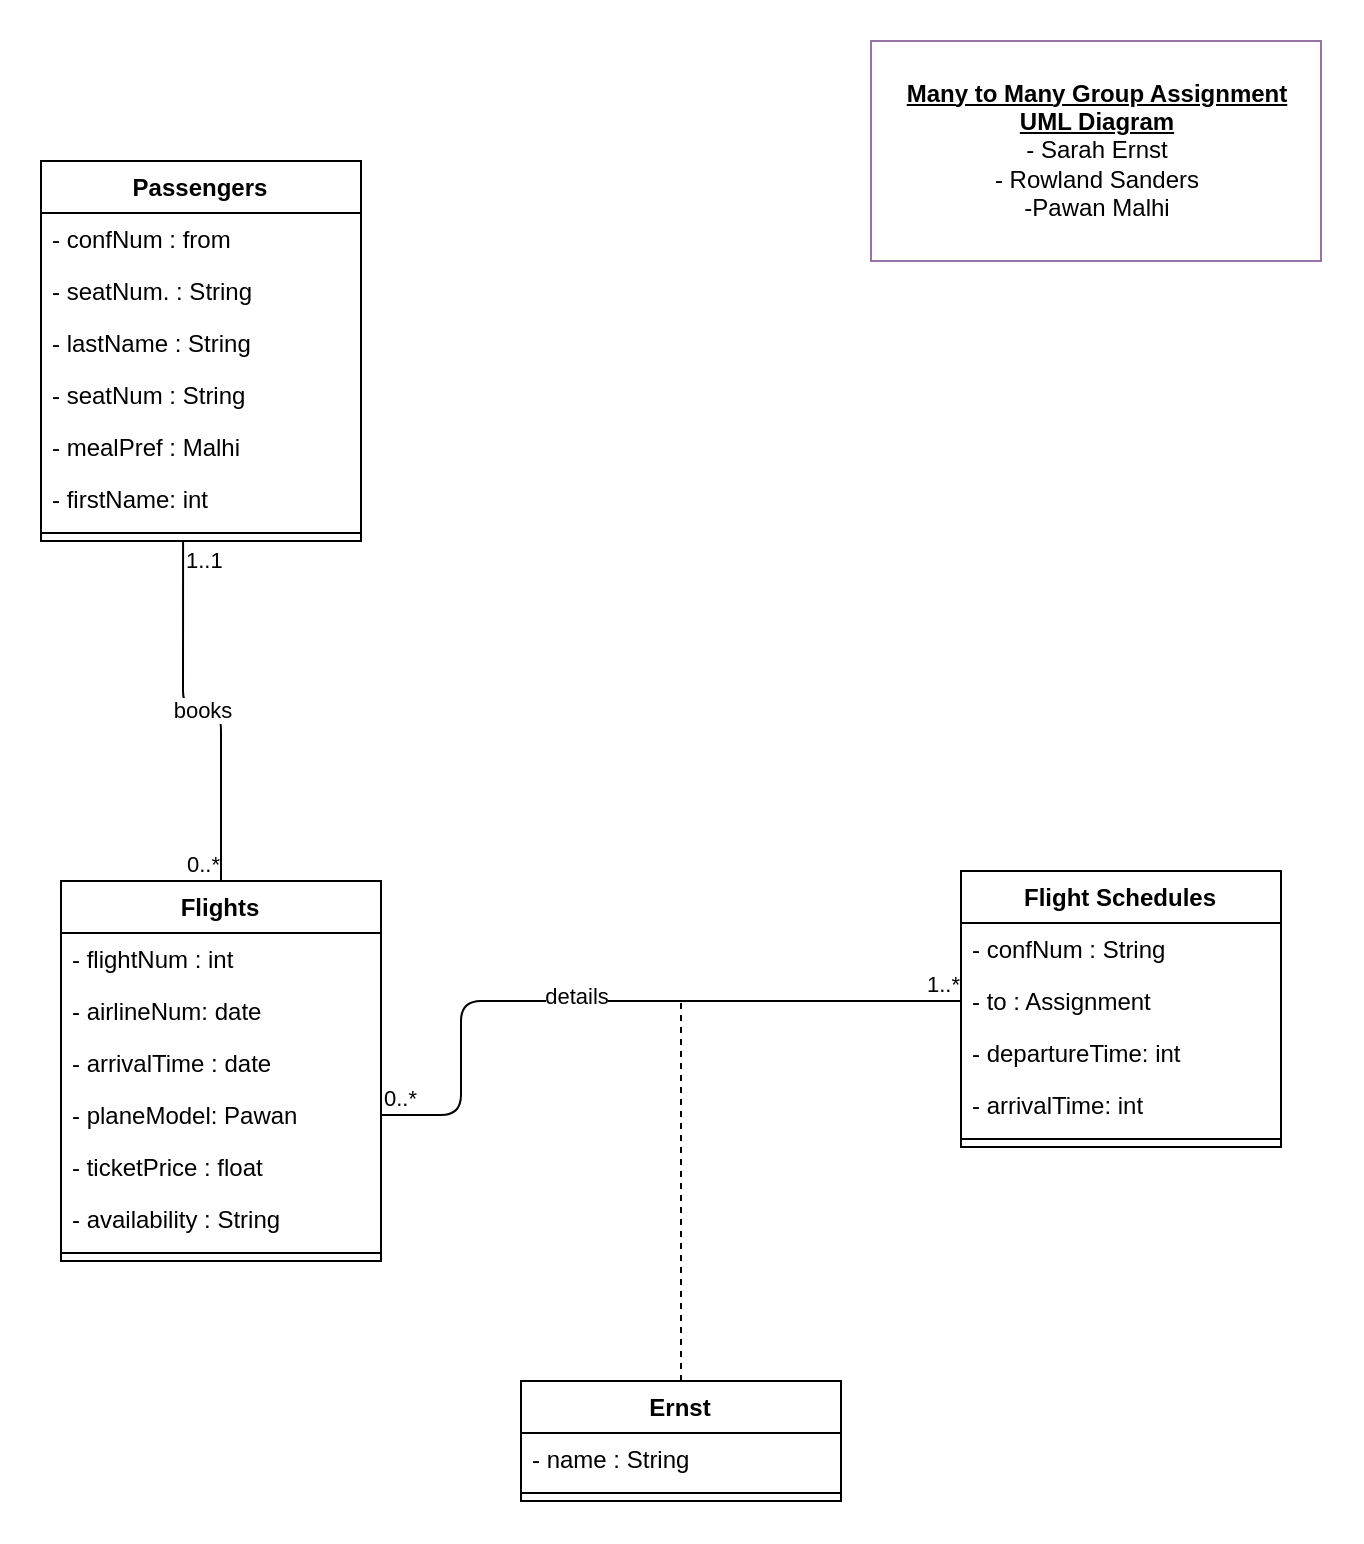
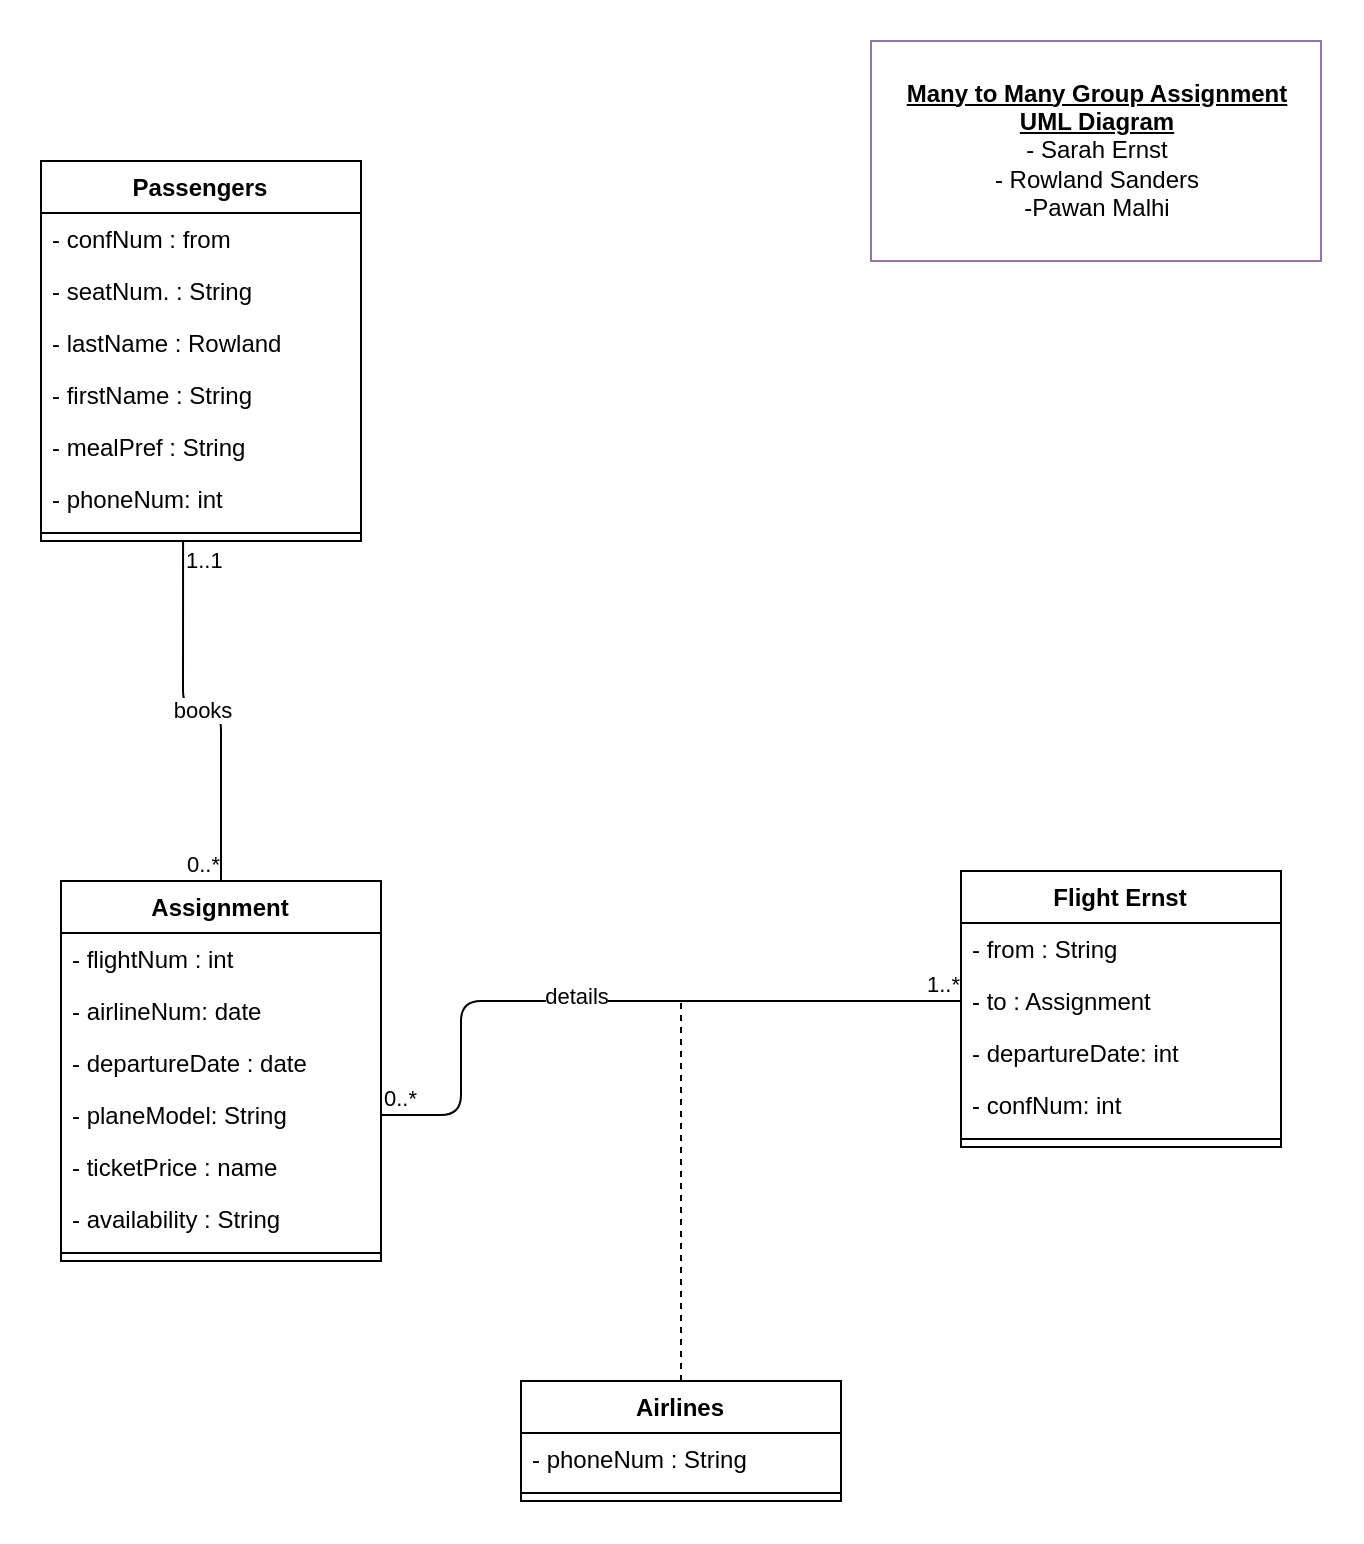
node "- lastName : String": label "- lastName : String" -> "- lastName : Rowland"
node "- seatNum : String": label "- seatNum : String" -> "- firstName : String"
node "- mealPref : Malhi": label "- mealPref : Malhi" -> "- mealPref : String"
node "- firstName: int": label "- firstName: int" -> "- phoneNum: int"
node "Flight Schedules": label "Flight Schedules" -> "Flight Ernst"
node "Flights": label "Flights" -> "Assignment"
node "- confNum : String": label "- confNum : String" -> "- from : String"
node "- departureTime: int": label "- departureTime: int" -> "- departureDate: int"
node "- arrivalTime : date": label "- arrivalTime : date" -> "- departureDate : date"
node "- arrivalTime: int": label "- arrivalTime: int" -> "- confNum: int"
node "- planeModel: Pawan": label "- planeModel: Pawan" -> "- planeModel: String"
node "- ticketPrice : float": label "- ticketPrice : float" -> "- ticketPrice : name"
node "Ernst": label "Ernst" -> "Airlines"
node "- name : String": label "- name : String" -> "- phoneNum : String"
